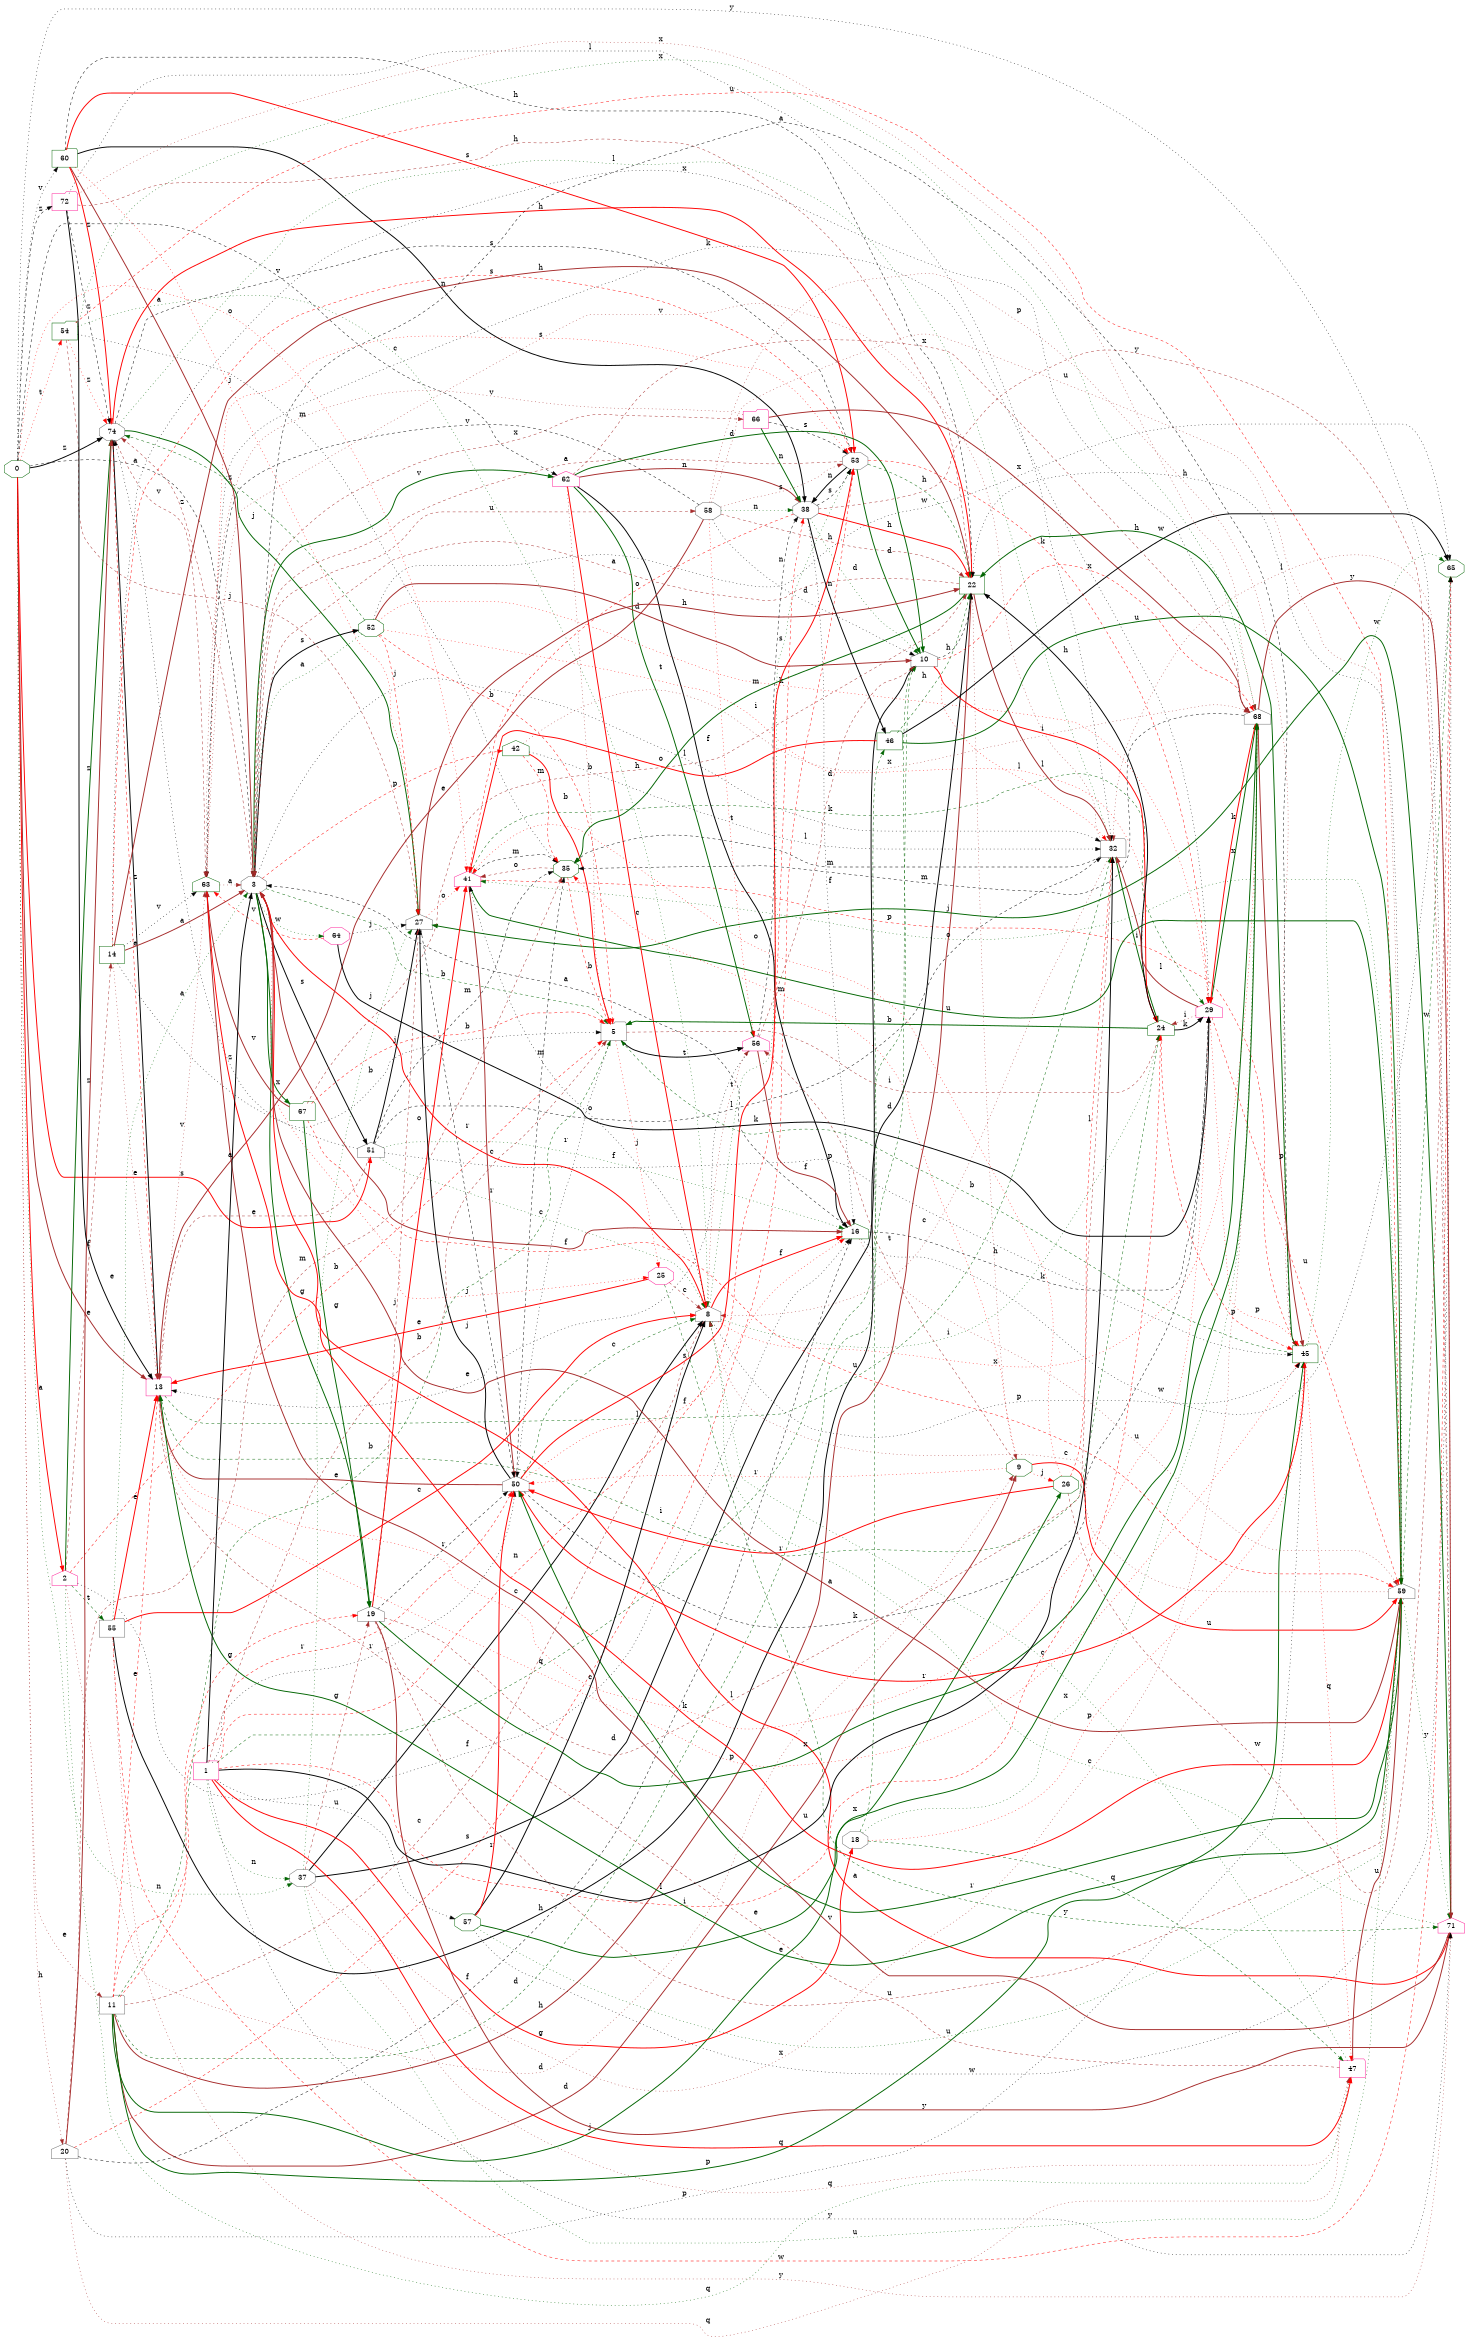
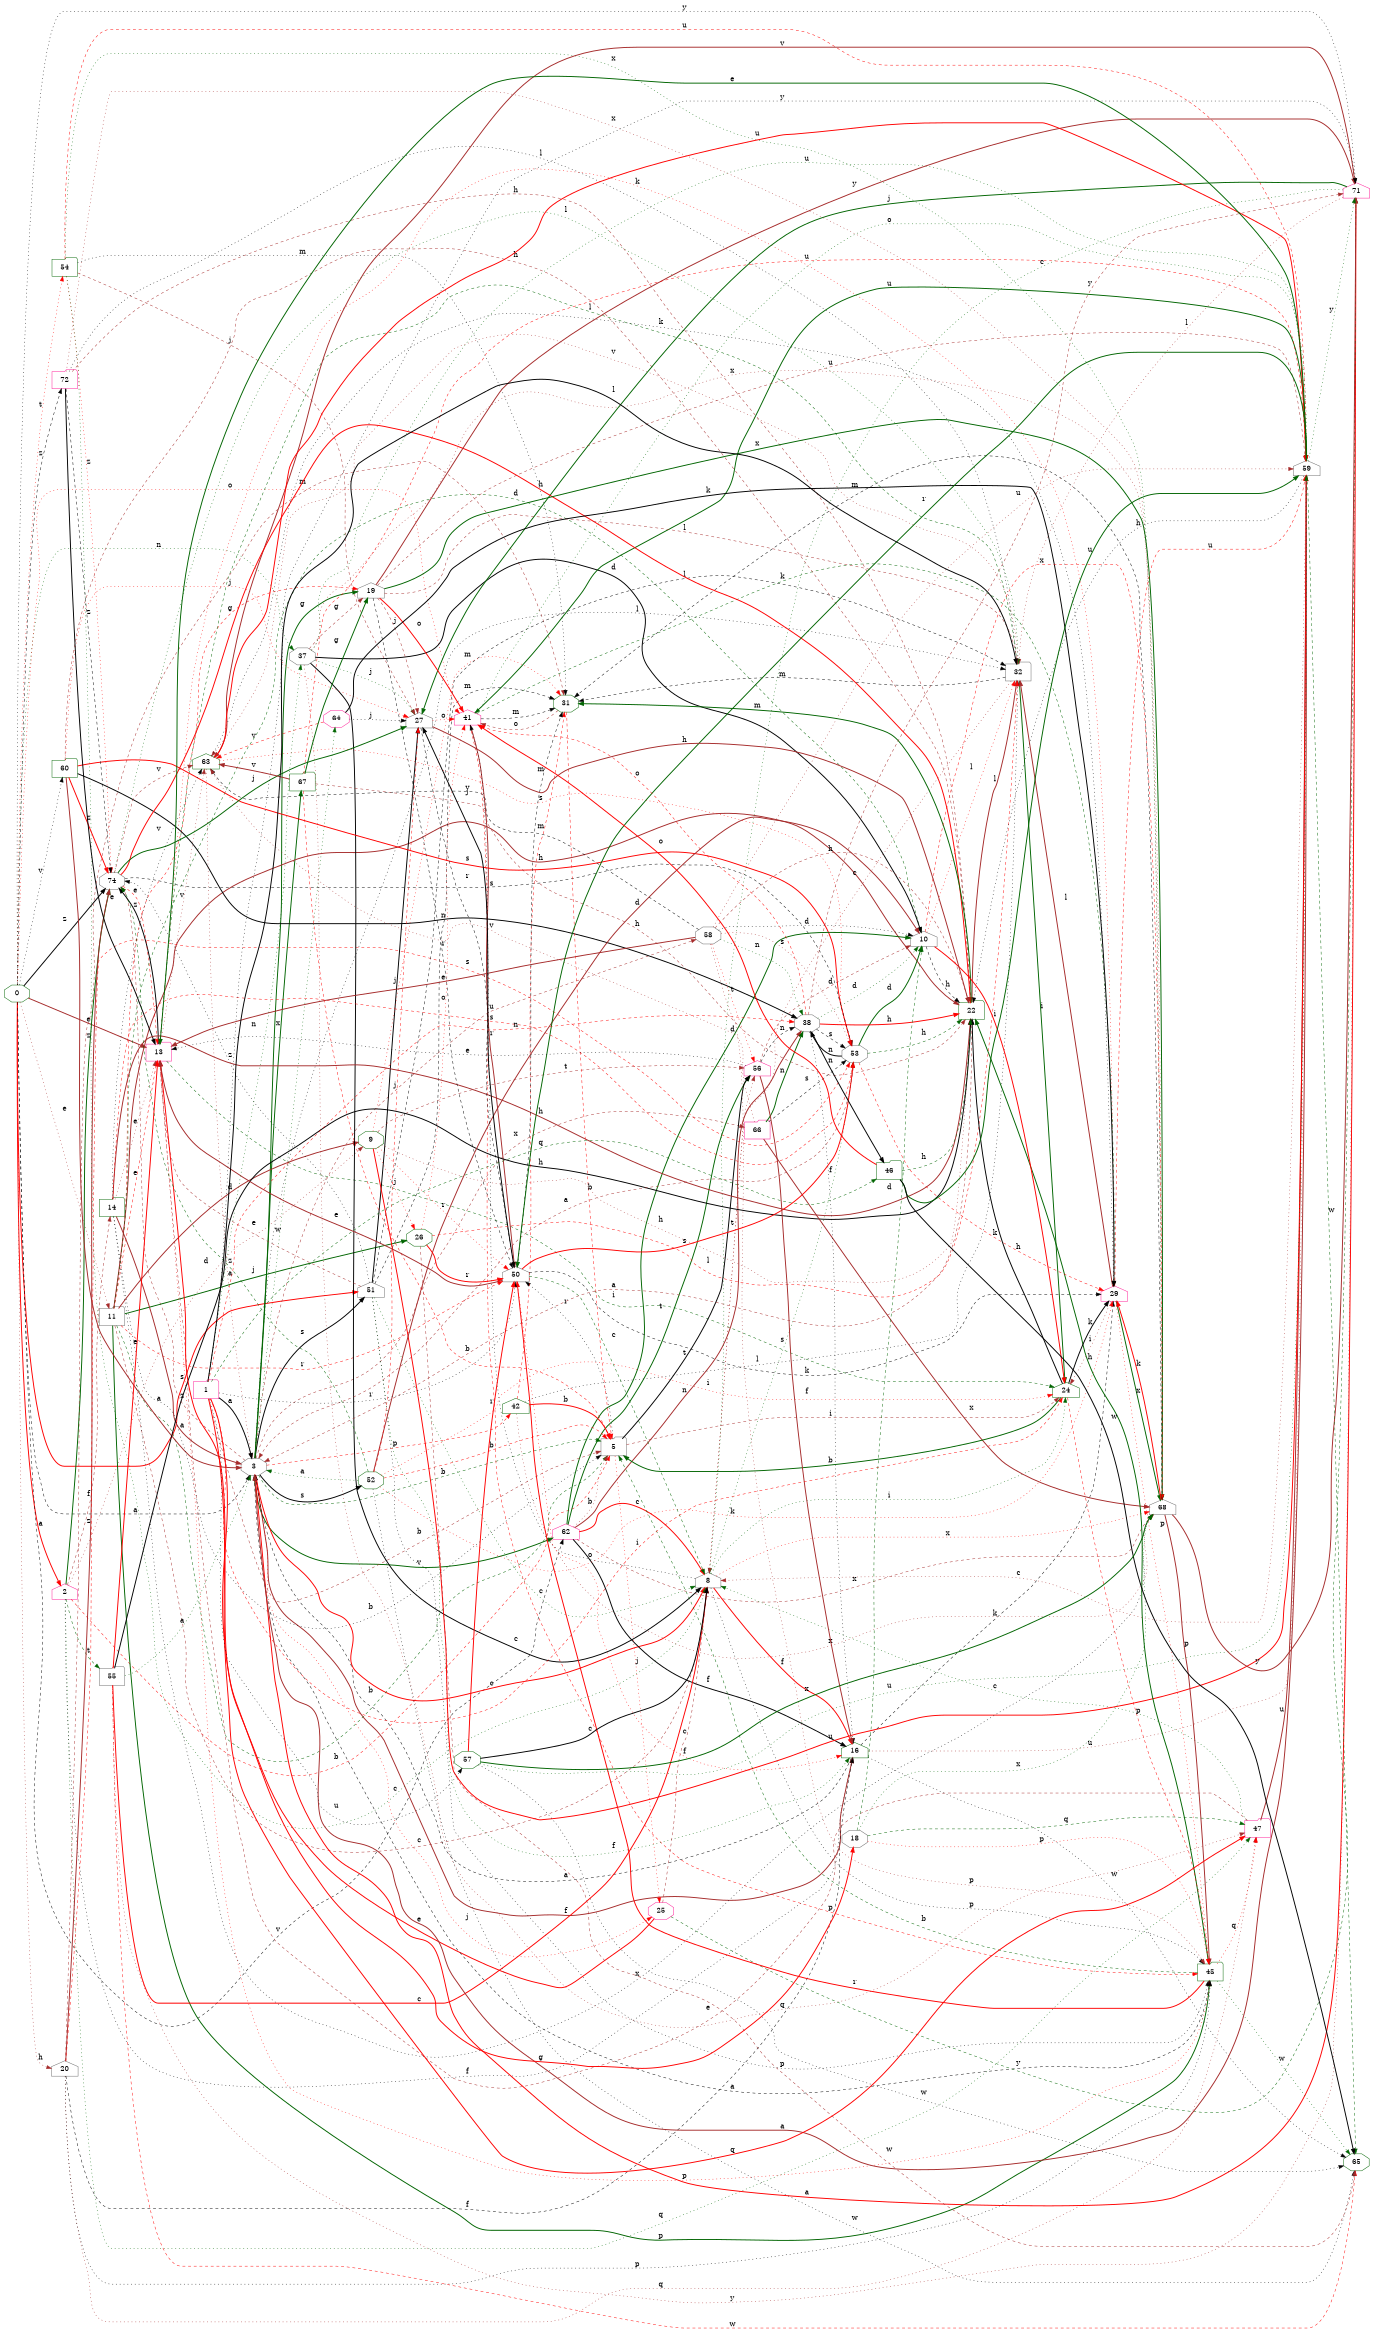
edge "60" -> "22": color black -> brown
node "35": label "35" -> "31"
edge "22" -> "9": reversed
